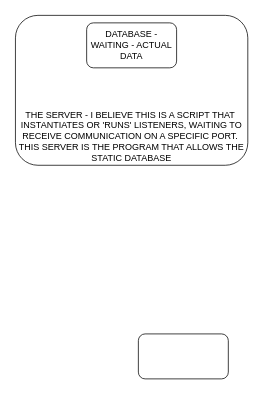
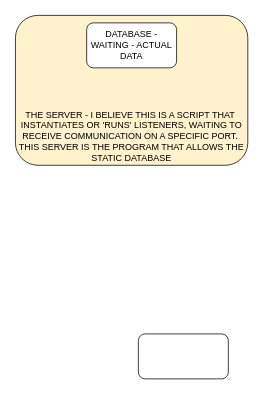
node "THE SERVER - I BELIEVE THIS IS A SCRIPT THAT INSTANTIATES OR 'RUNS' LISTENERS, WAITING TO RECEIVE COMMUNICATION ON A SPECIFIC PORT. THIS SERVER IS THE PROGRAM THAT ALLOWS THE STATIC DATABASE": fillcolor #ffffff -> #fff2cc
